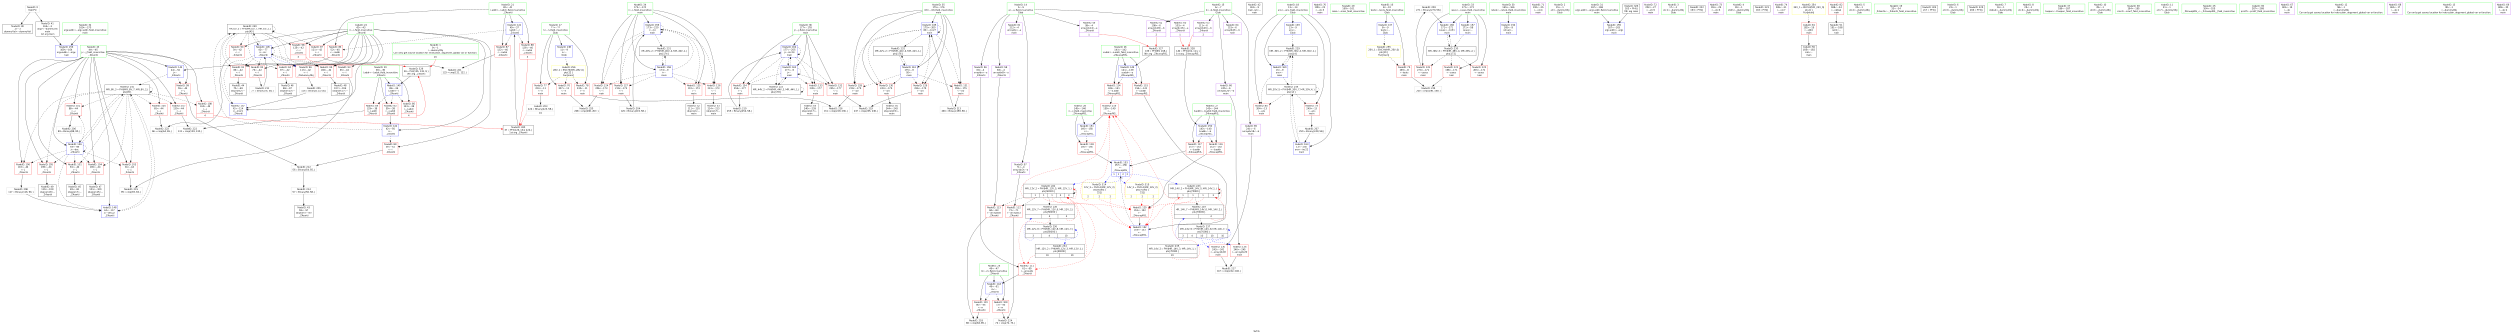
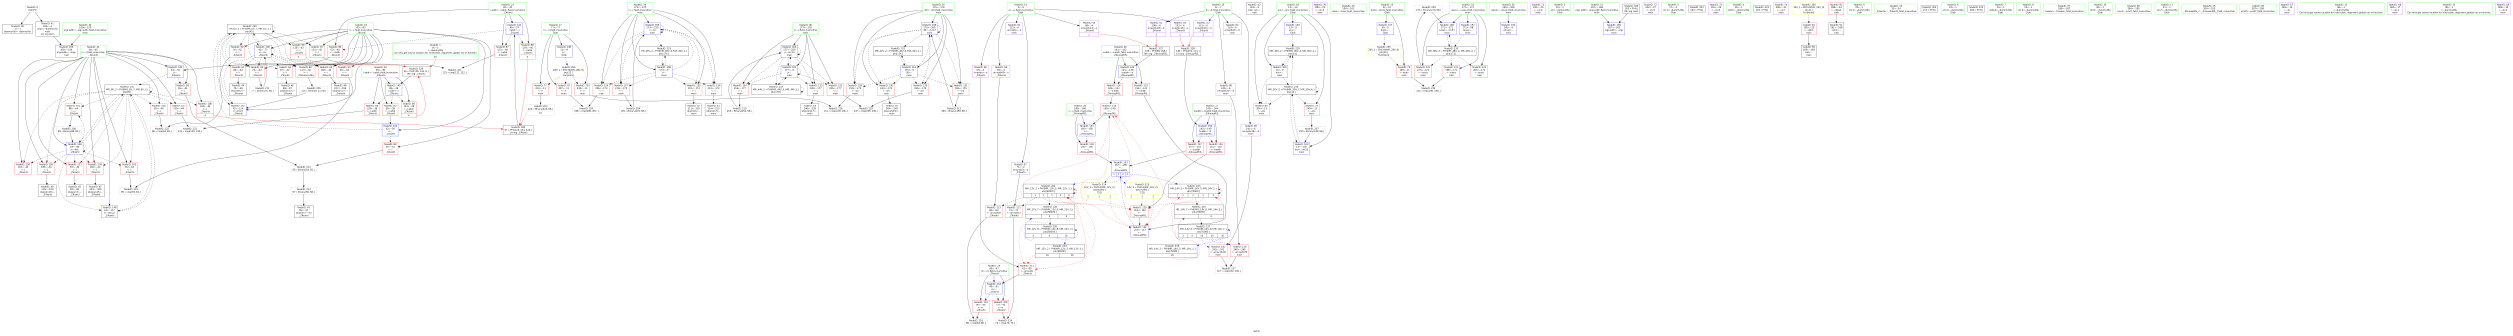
edge "NodeID: 240" -> "NodeID: 147": added
node "NodeID: 208": removed
